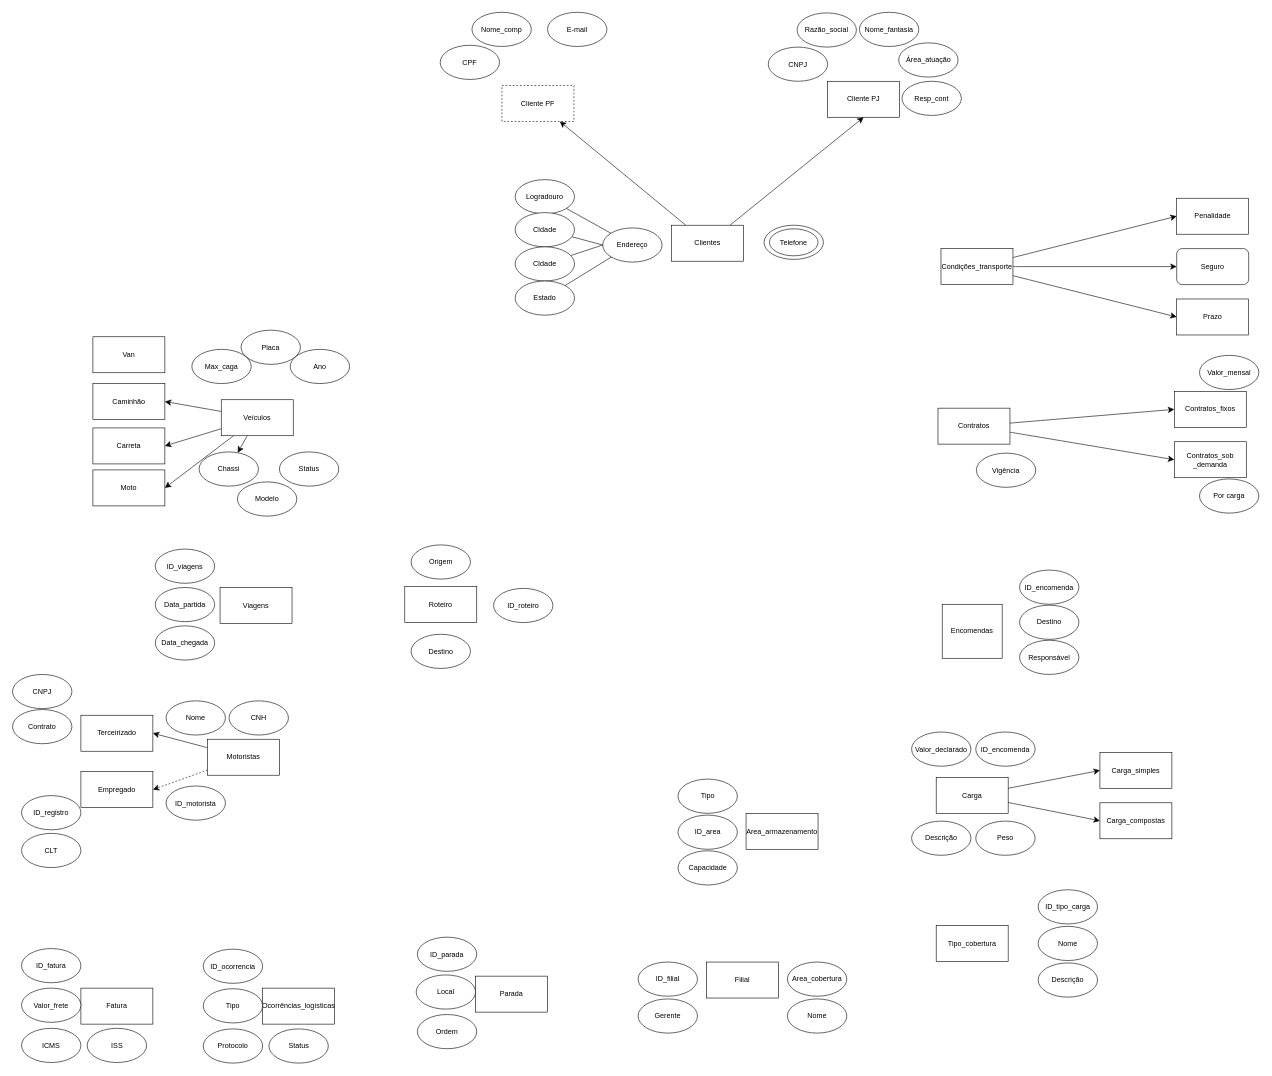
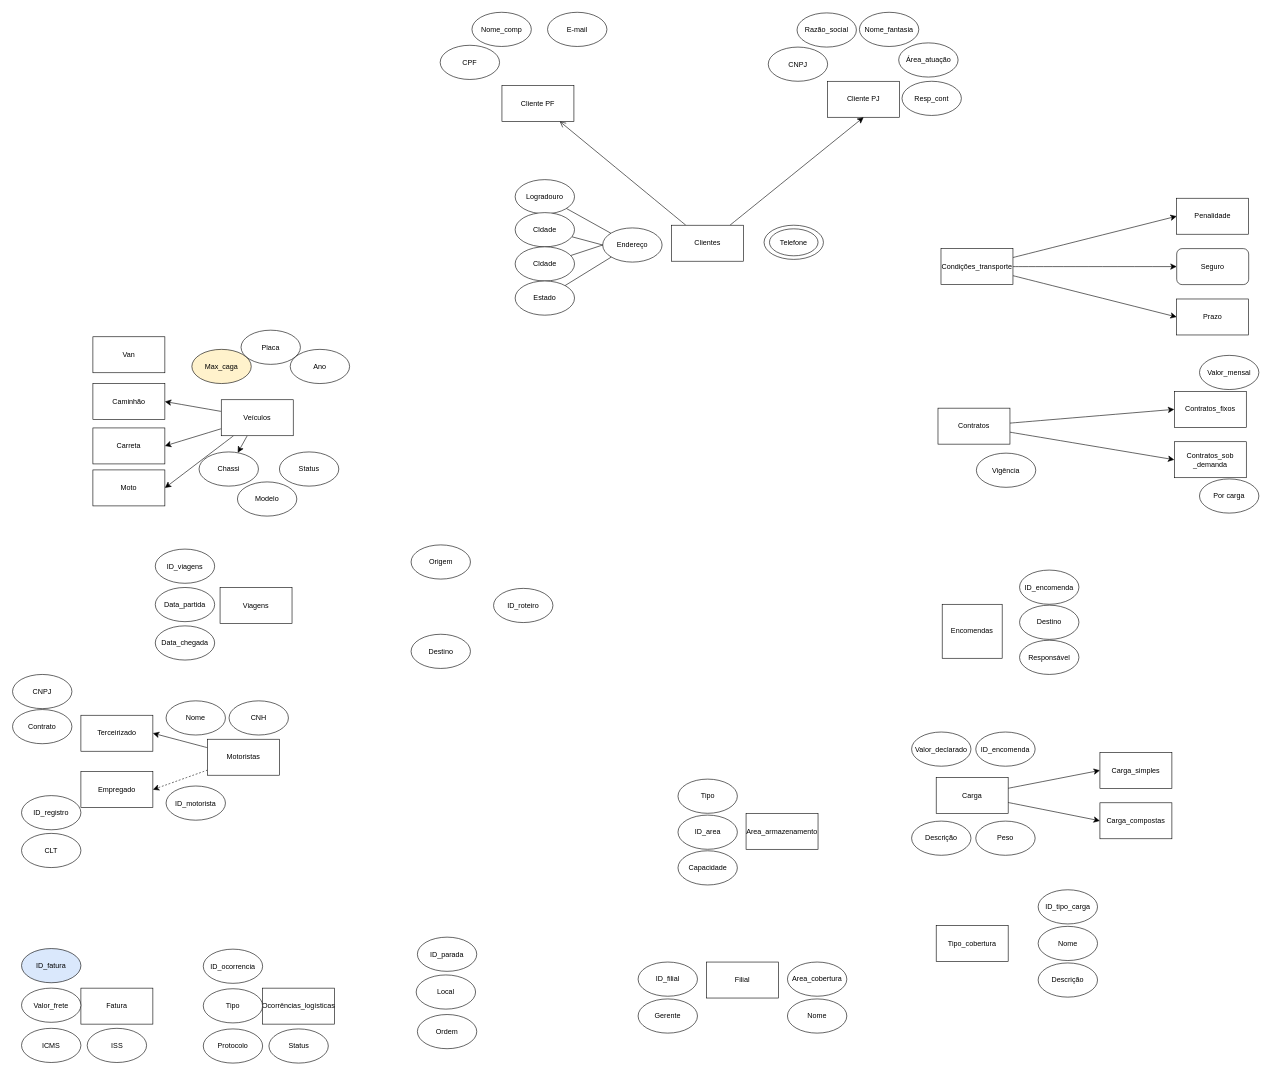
node "Cliente PF": style dashed -> solid
edge "Clientes" -> "Cliente PF": arrowhead classic -> open
node "Max_caga": fillcolor #ffffff -> #fff2cc
node "Roteiro": removed
node "ID_fatura": fillcolor #ffffff -> #dae8fc
node "Parada": removed
